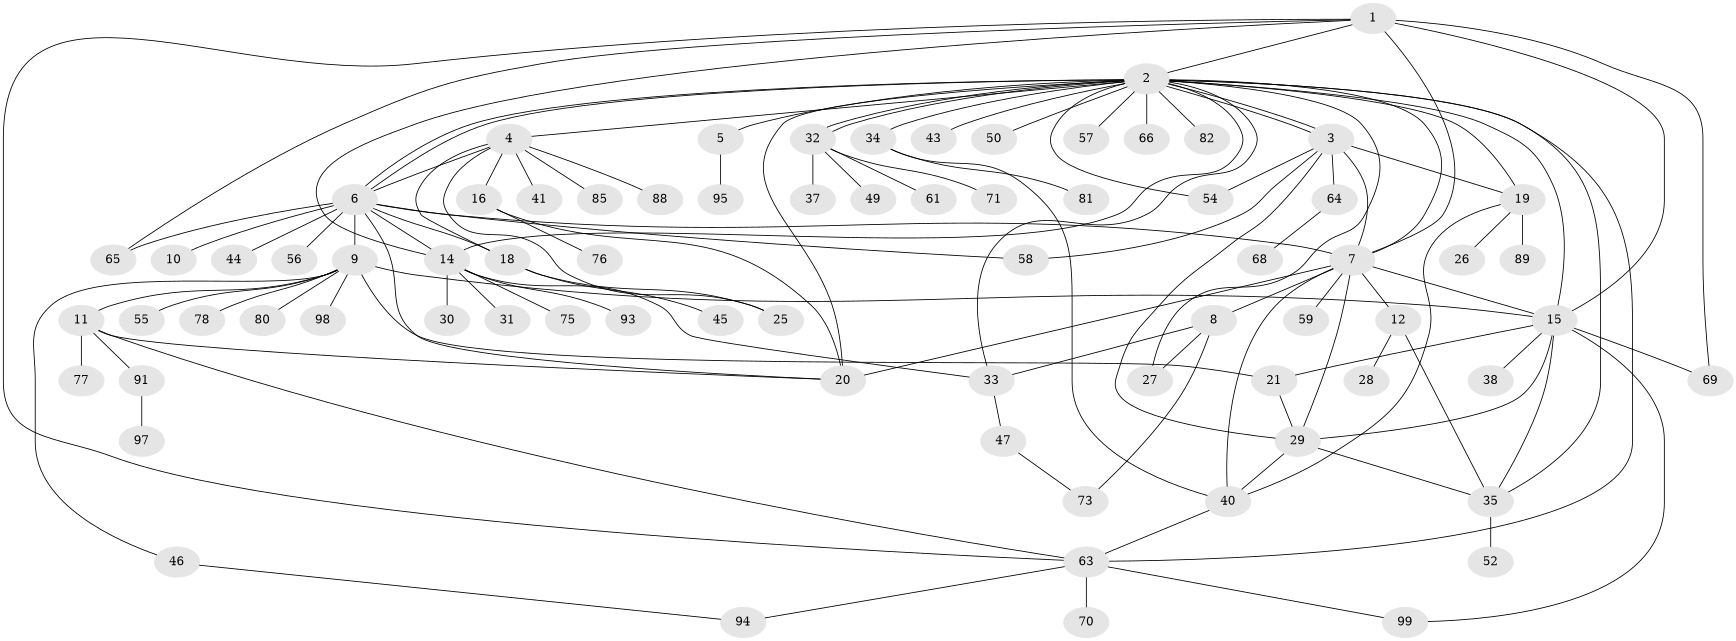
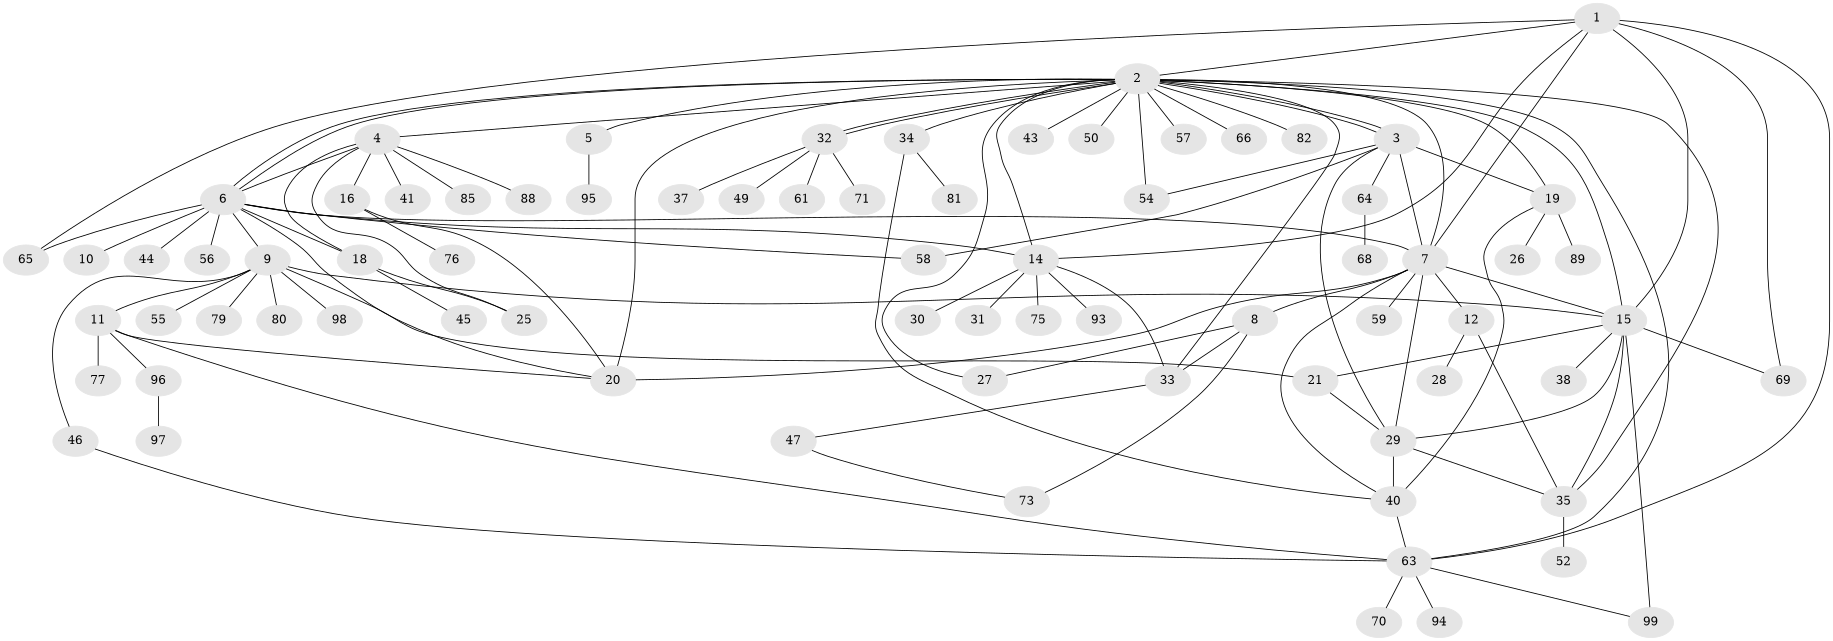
node "78": label "78" -> "79"
node "91": label "91" -> "96"
edge "46" -- "94": now "46" -- "63"
